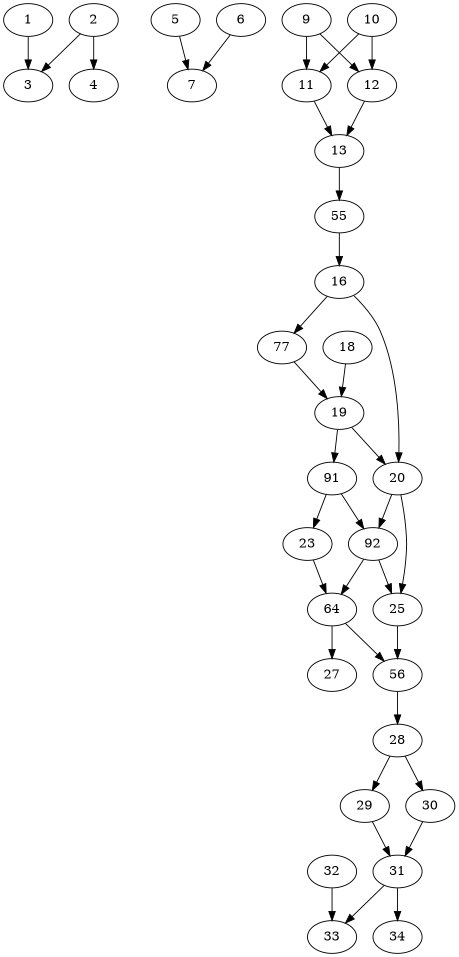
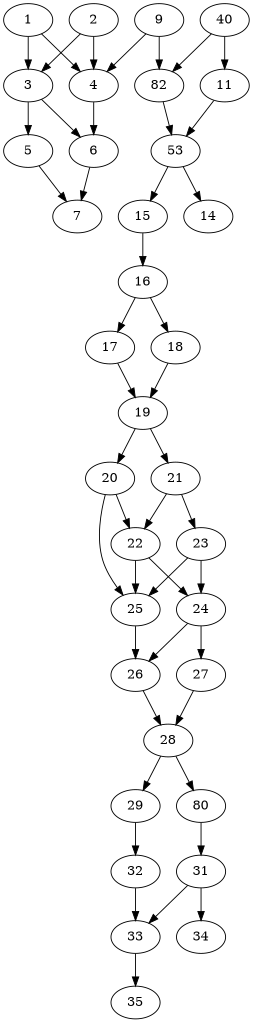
node "10": label "10" -> "40"
edge "9" -> "11": now "9" -> "4"
edge "1" -> "4": added
node "12": label "12" -> "82"
edge "3" -> "5": added
edge "4" -> "6": added
edge "3" -> "6": added
node "13": label "13" -> "53"
node "14": added
node "55": label "55" -> "15"
node "77": label "77" -> "17"
edge "16" -> "20": now "16" -> "18"
node "91": label "91" -> "21"
node "92": label "92" -> "22"
edge "23" -> "25": added
node "64": label "64" -> "24"
node "56": label "56" -> "26"
edge "27" -> "28": added
node "30": label "30" -> "80"
edge "29" -> "31": now "29" -> "32"
node "35": added
